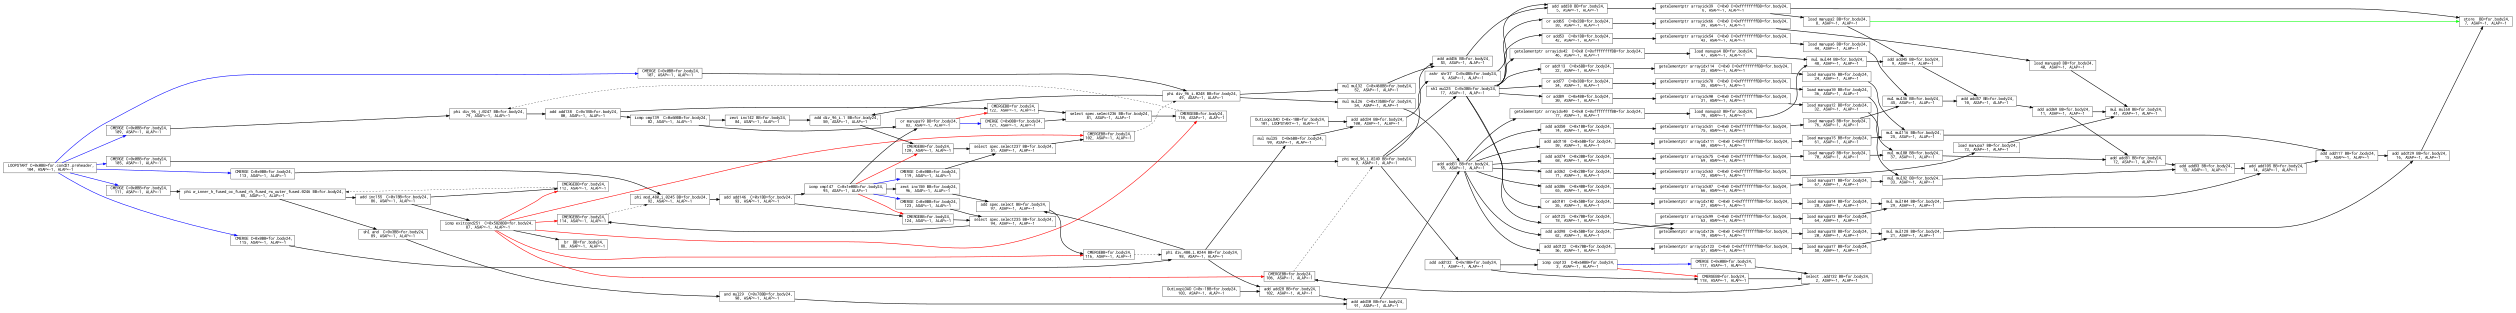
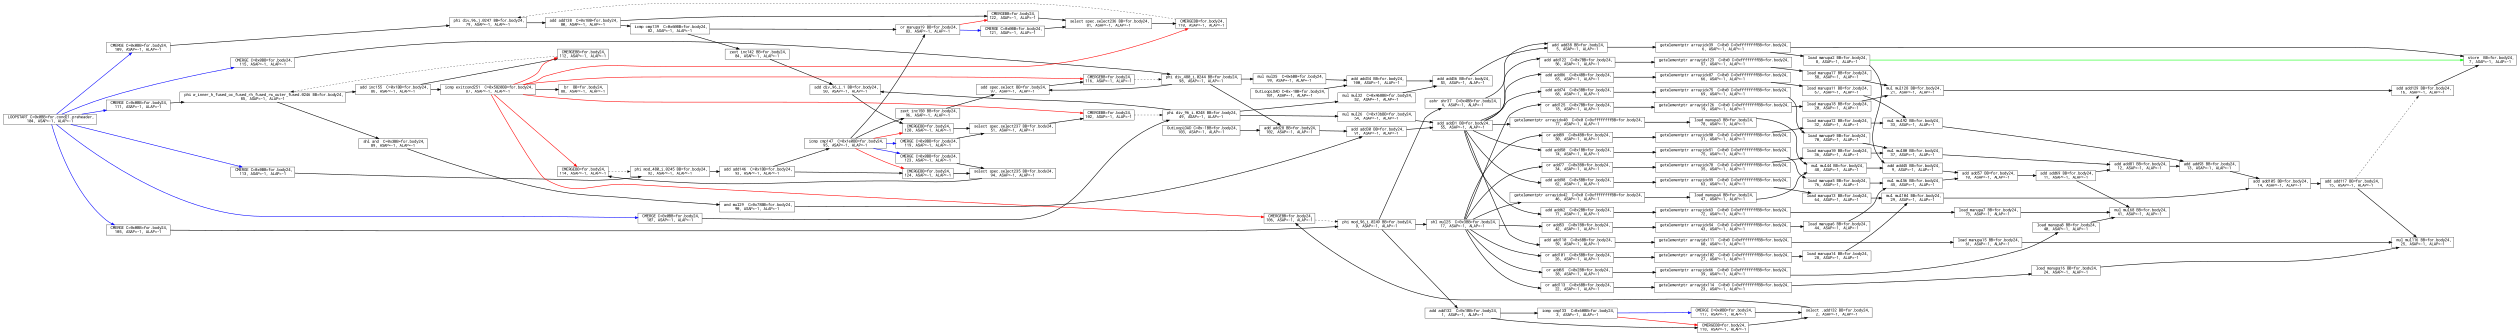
node "OutLoopLOAD C=0x-1BB=for.body24, 101, LOOPSTART=-1, ALAP=-1": label "OutLoopLOAD C=0x-1BB=for.body24, 101, LOOPSTART=-1, ALAP=-1" -> "OutLoopLOAD C=0x-1BB=for.body24, 101, ASAP=-1, ALAP=-1"
edge "mul mul116 BB=for.body24, 25, ASAP=-1, ALAP=-1" -> "add add117 BB=for.body24, 15, ASAP=-1, ALAP=-1": reversed
edge "add add117 BB=for.body24, 15, ASAP=-1, ALAP=-1" -> "add add129 BB=for.body24, 16, ASAP=-1, ALAP=-1": style bold -> dashed
